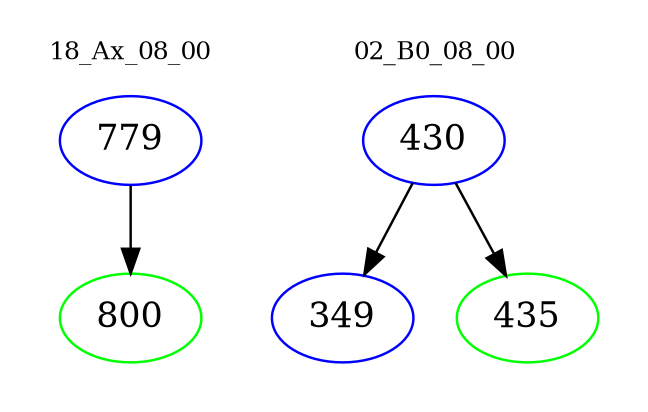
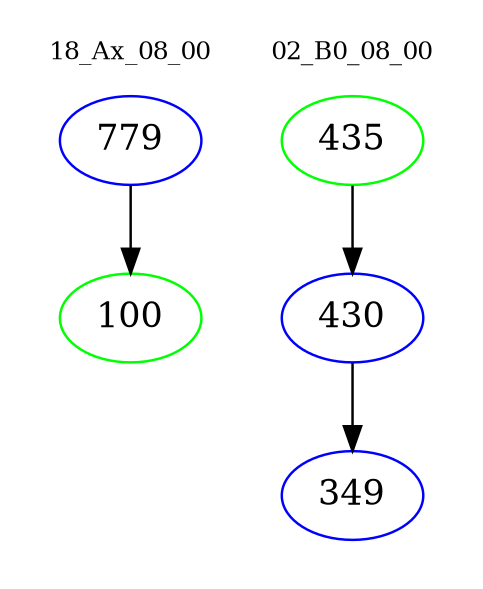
edge "430" -> "435": reversed
node "800": label "800" -> "100"
